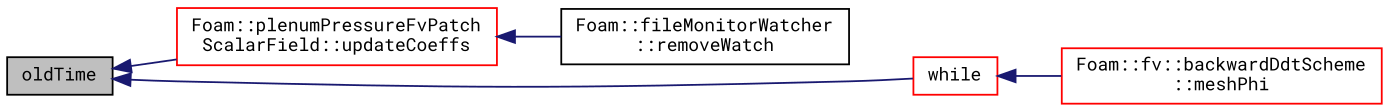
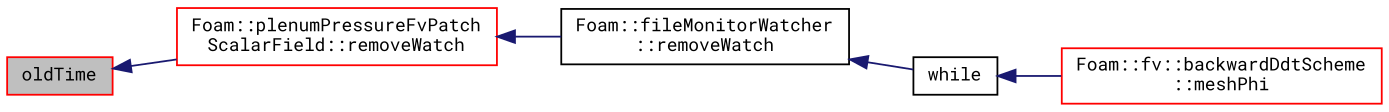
node "Foam::plenumPressureFvPatch ScalarField::updateCoeffs": label "Foam::plenumPressureFvPatch ScalarField::updateCoeffs" -> "Foam::plenumPressureFvPatch ScalarField::removeWatch"
node "oldTime": color black -> red
node "while": color red -> black
edge "while" -> "oldTime": now "while" -> "Foam::fileMonitorWatcher ::removeWatch"
